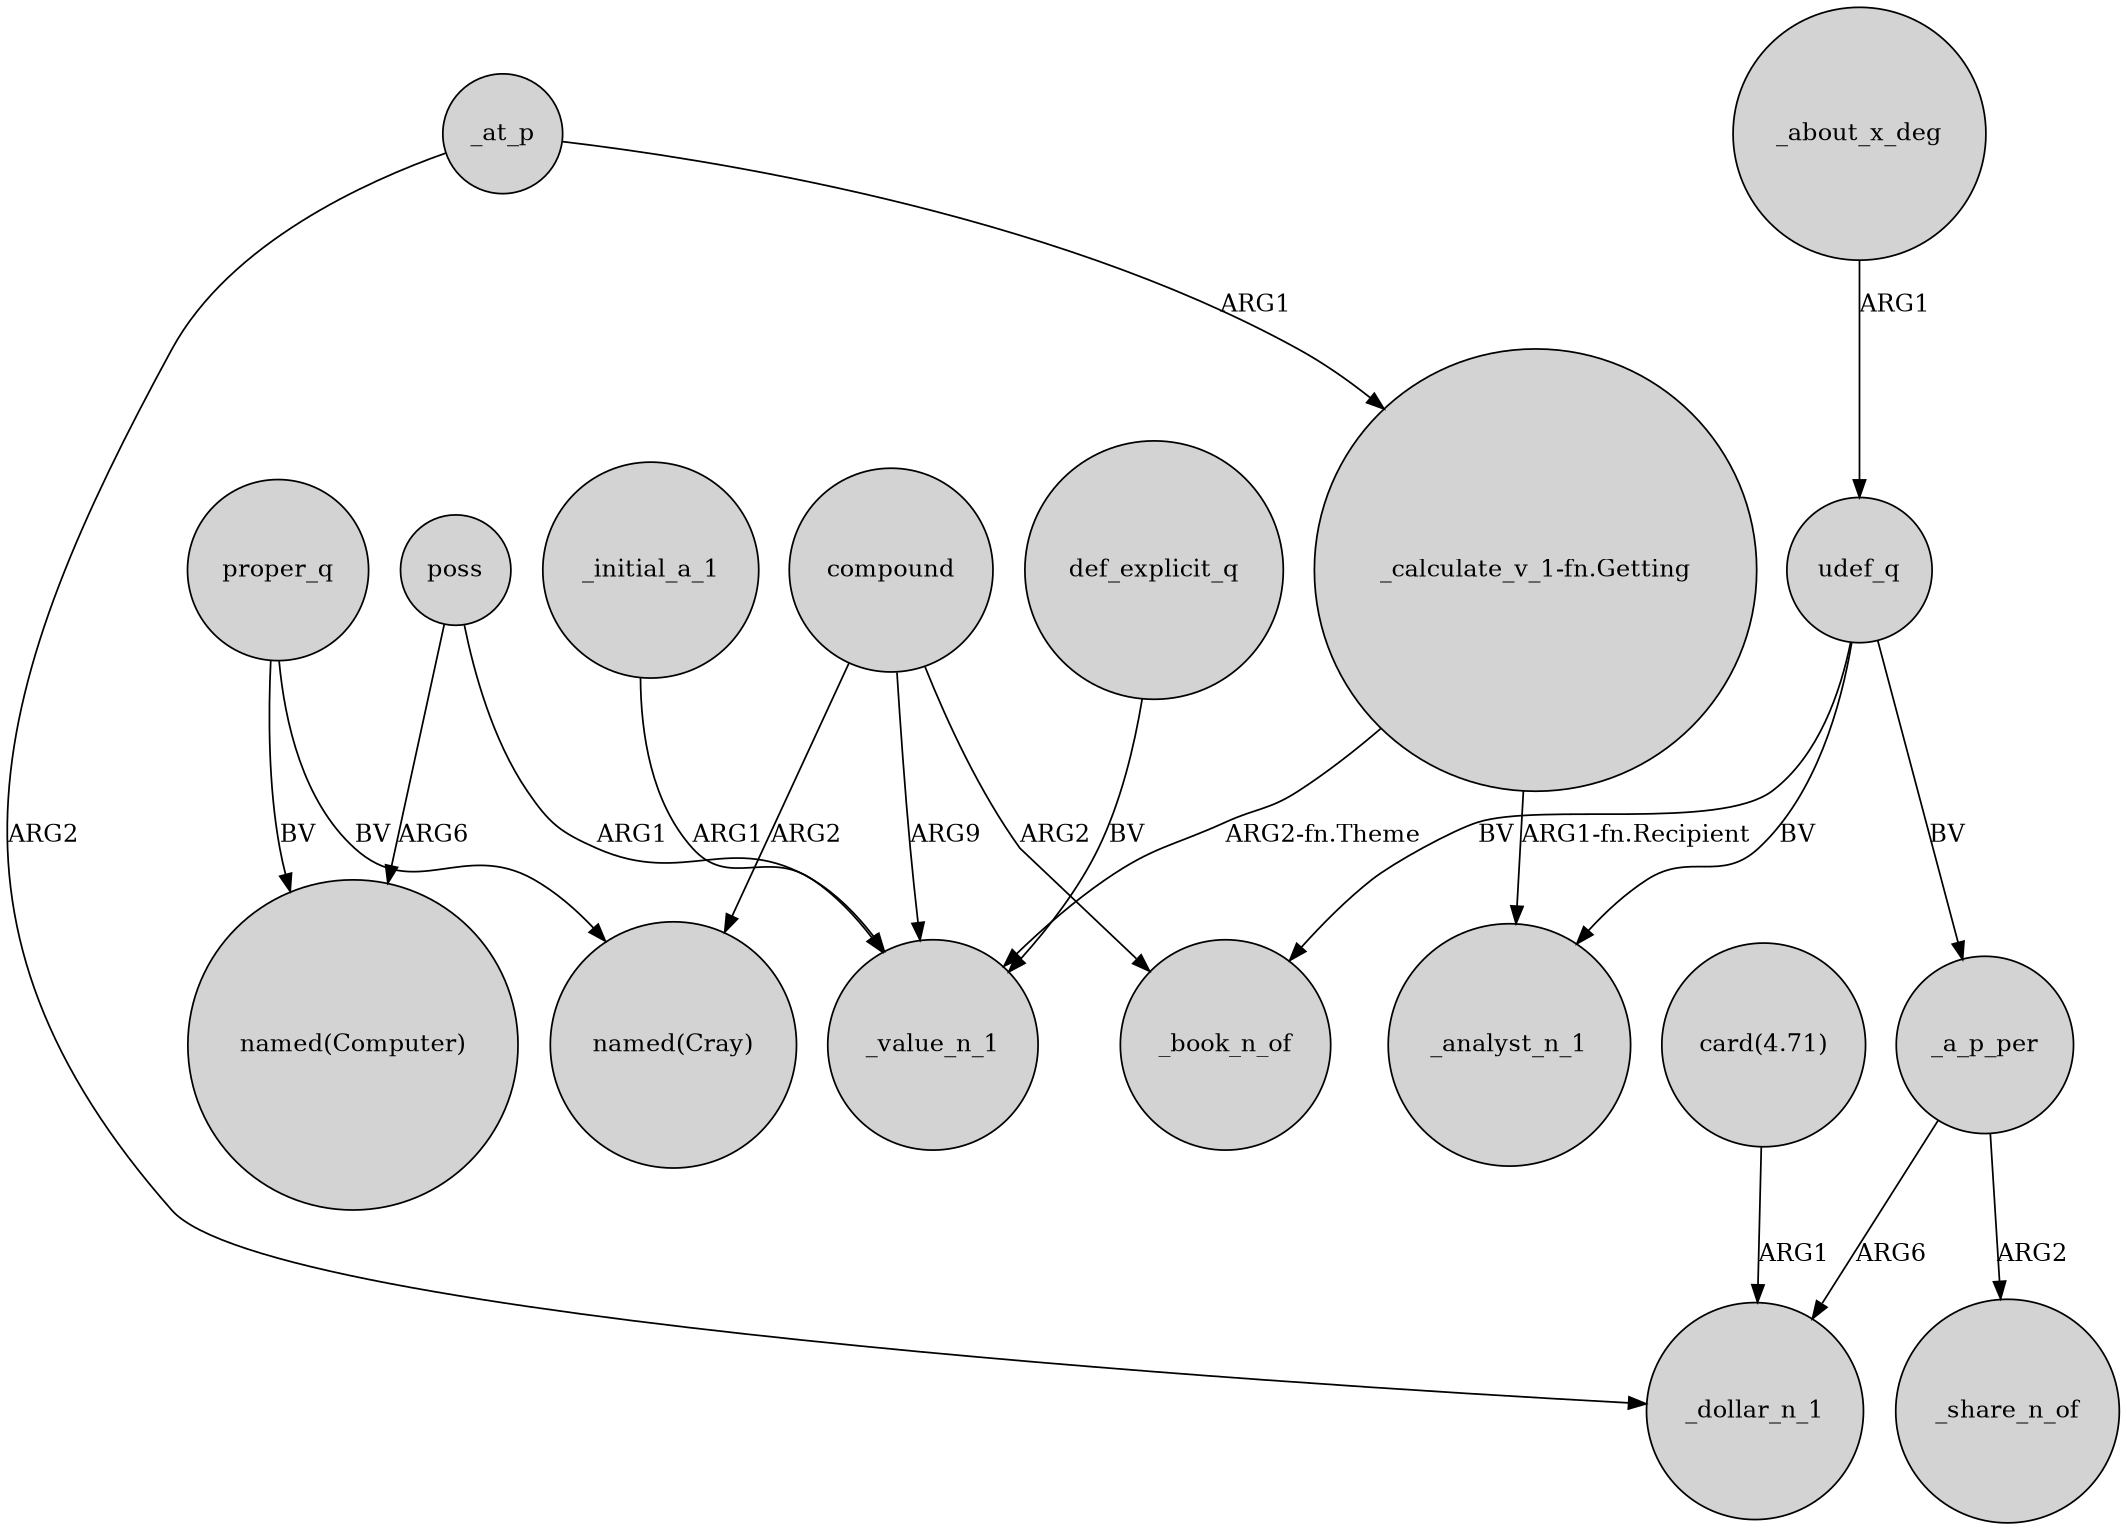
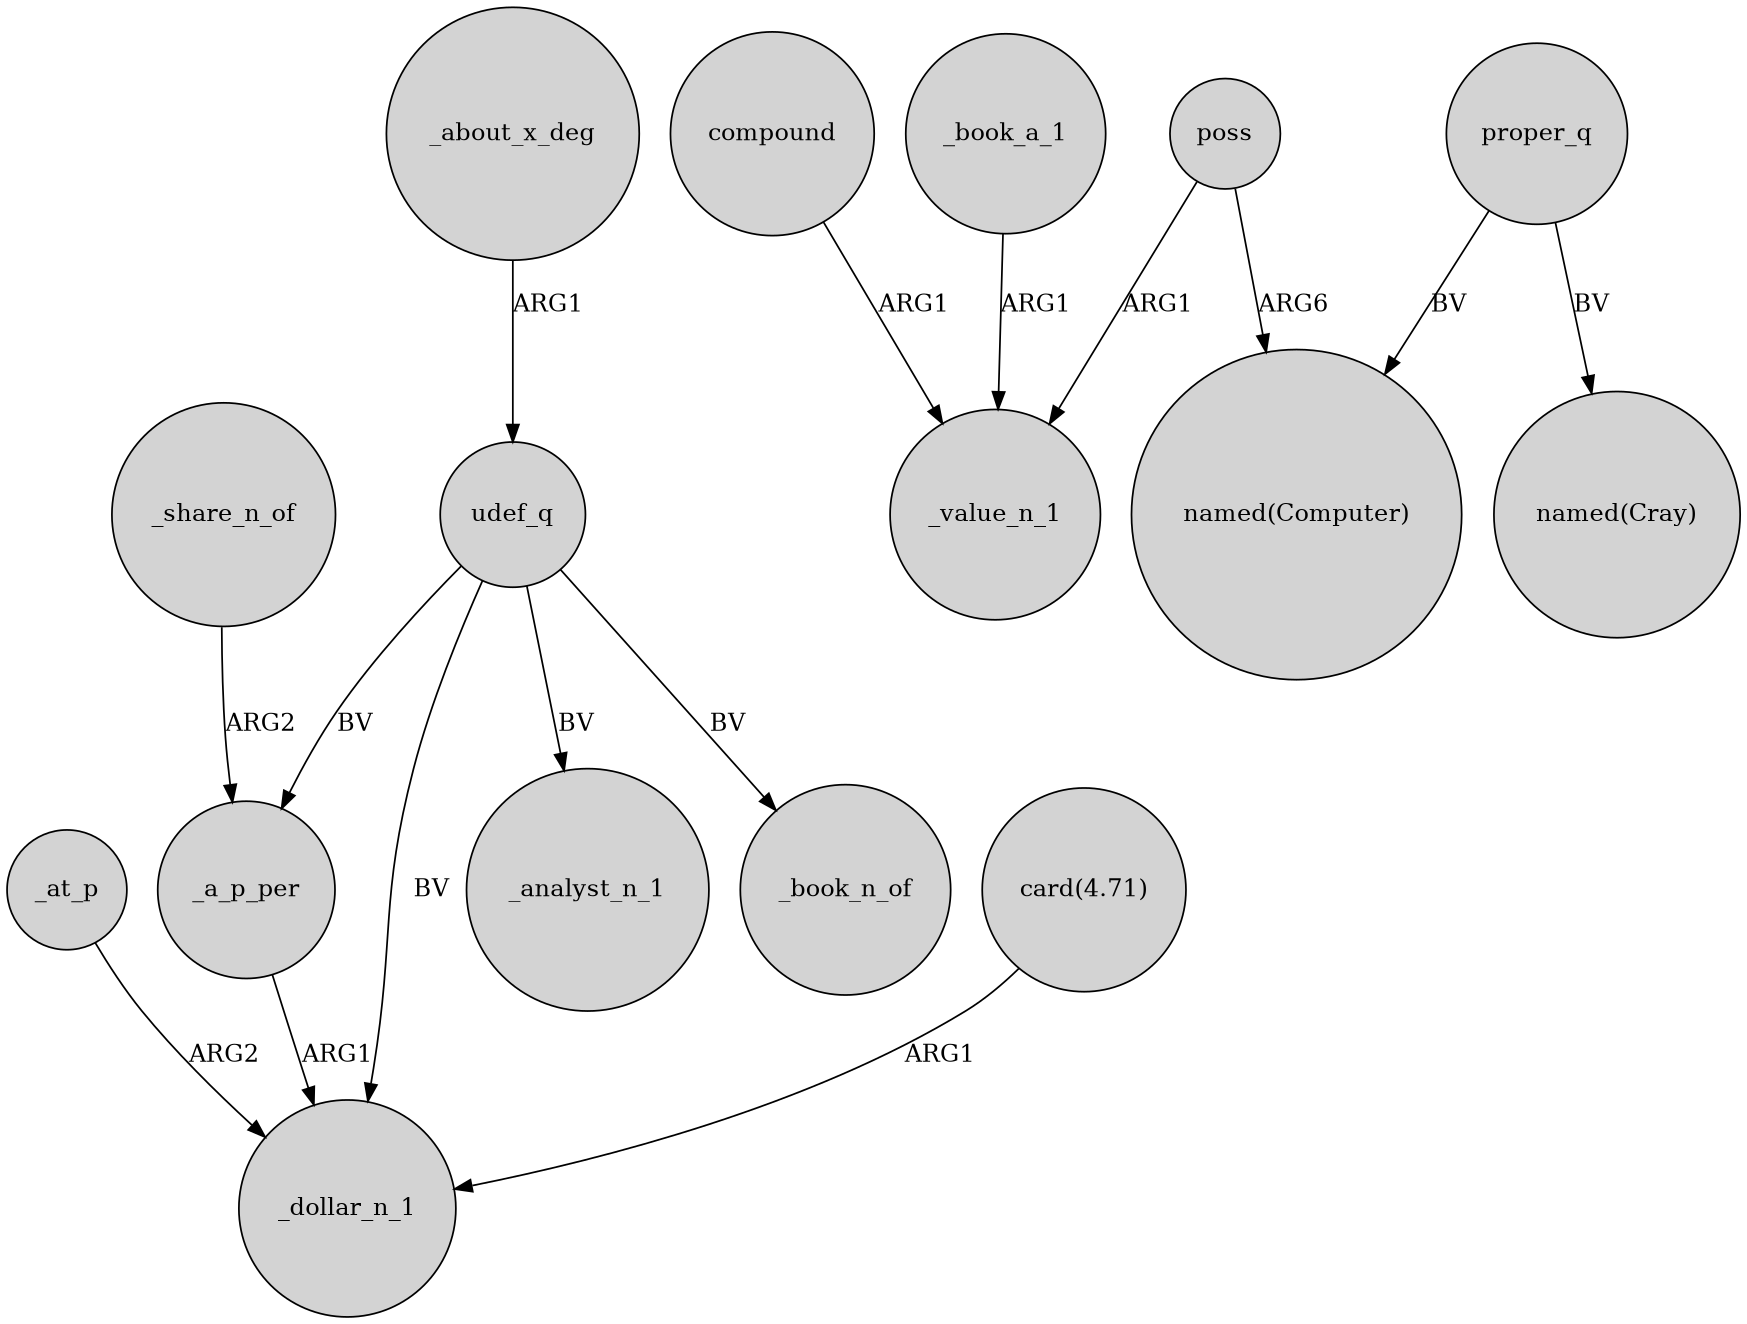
node "_initial_a_1": label "_initial_a_1" -> "_book_a_1"
node "def_explicit_q": removed
node "_calculate_v_1-fn.Getting": removed
edge "compound" -> "named(Cray)": removed, label "ARG2"
edge "udef_q" -> "_dollar_n_1": added, label "BV"
edge "compound" -> "_book_n_of": removed, label "ARG2"
edge "compound" -> "_value_n_1": label "ARG9" -> "ARG1"
edge "_a_p_per" -> "_share_n_of": reversed
edge "_a_p_per" -> "_dollar_n_1": label "ARG6" -> "ARG1"
